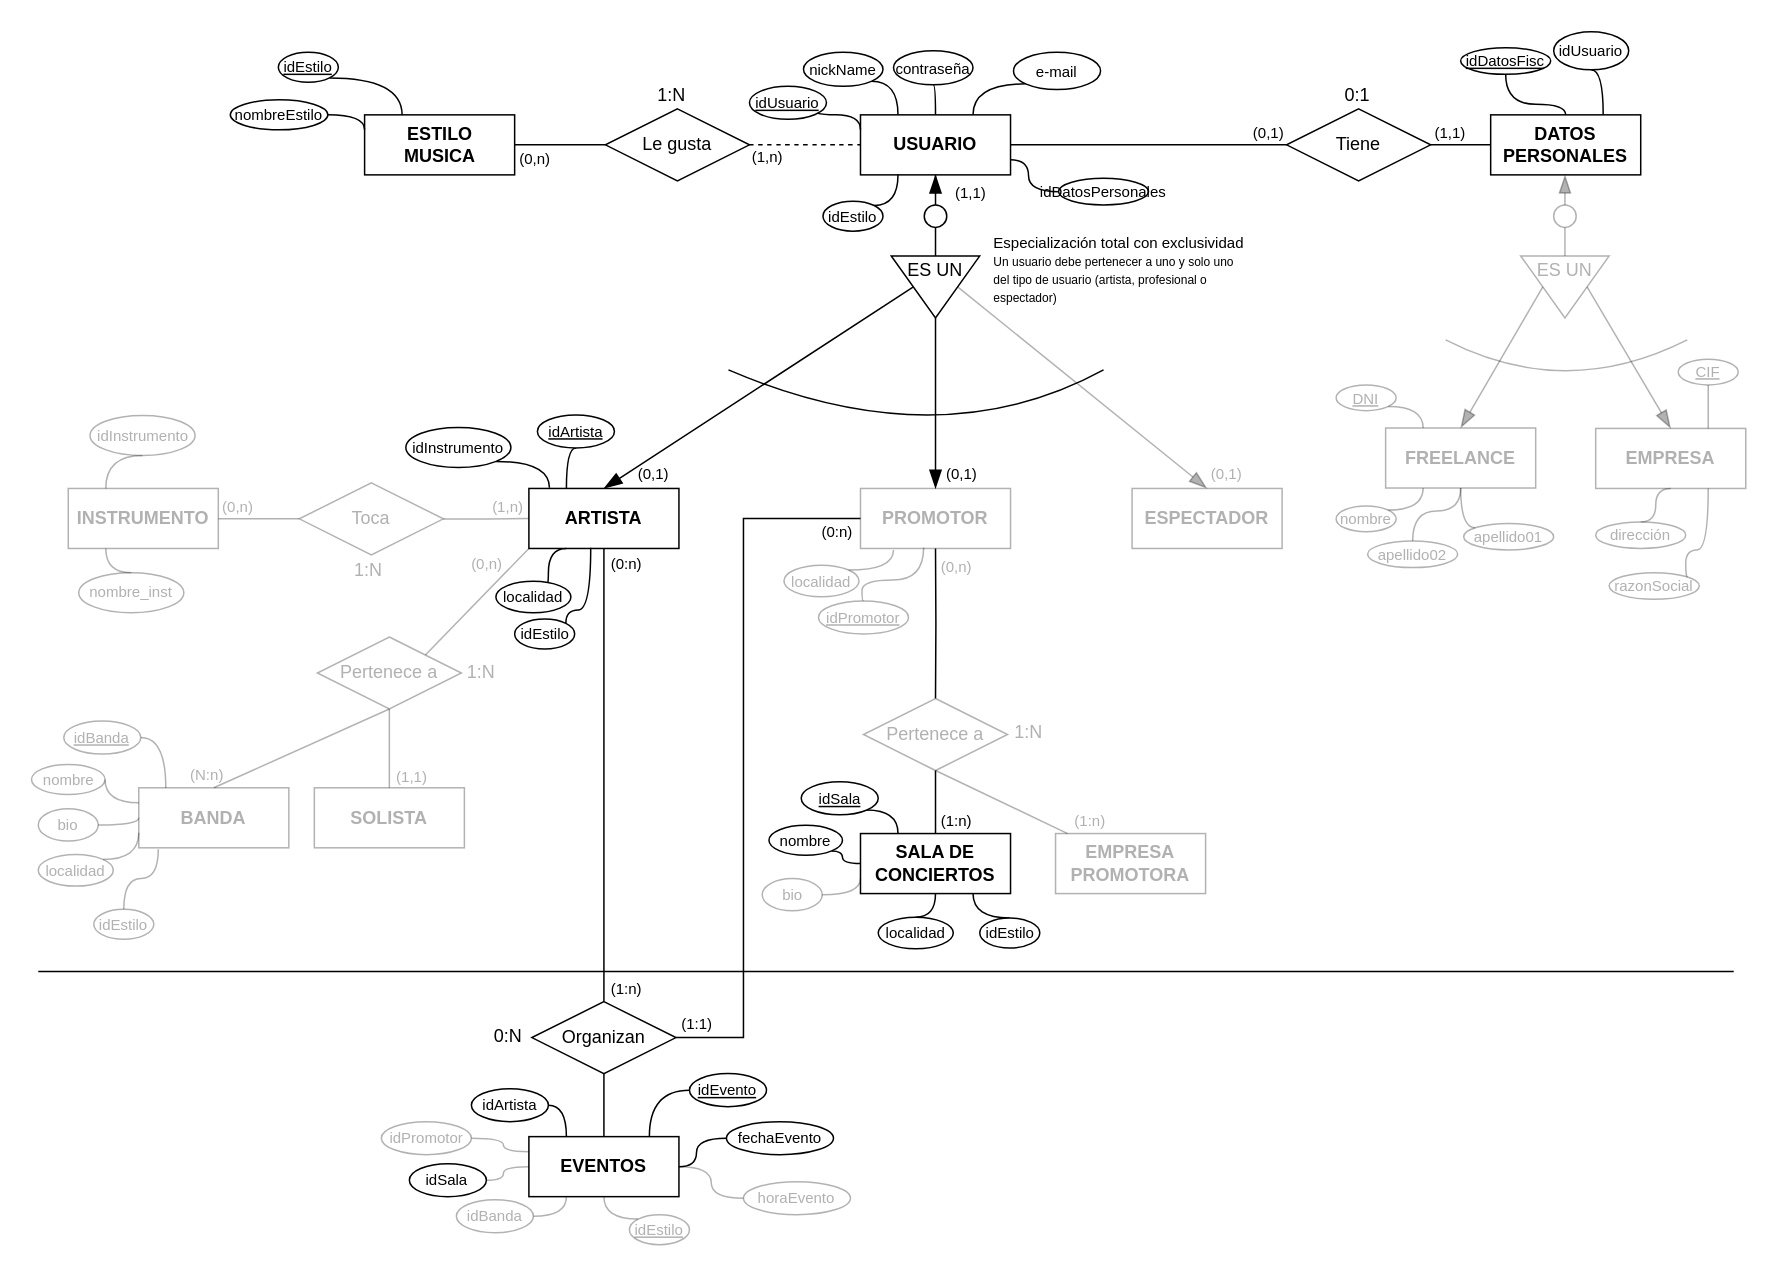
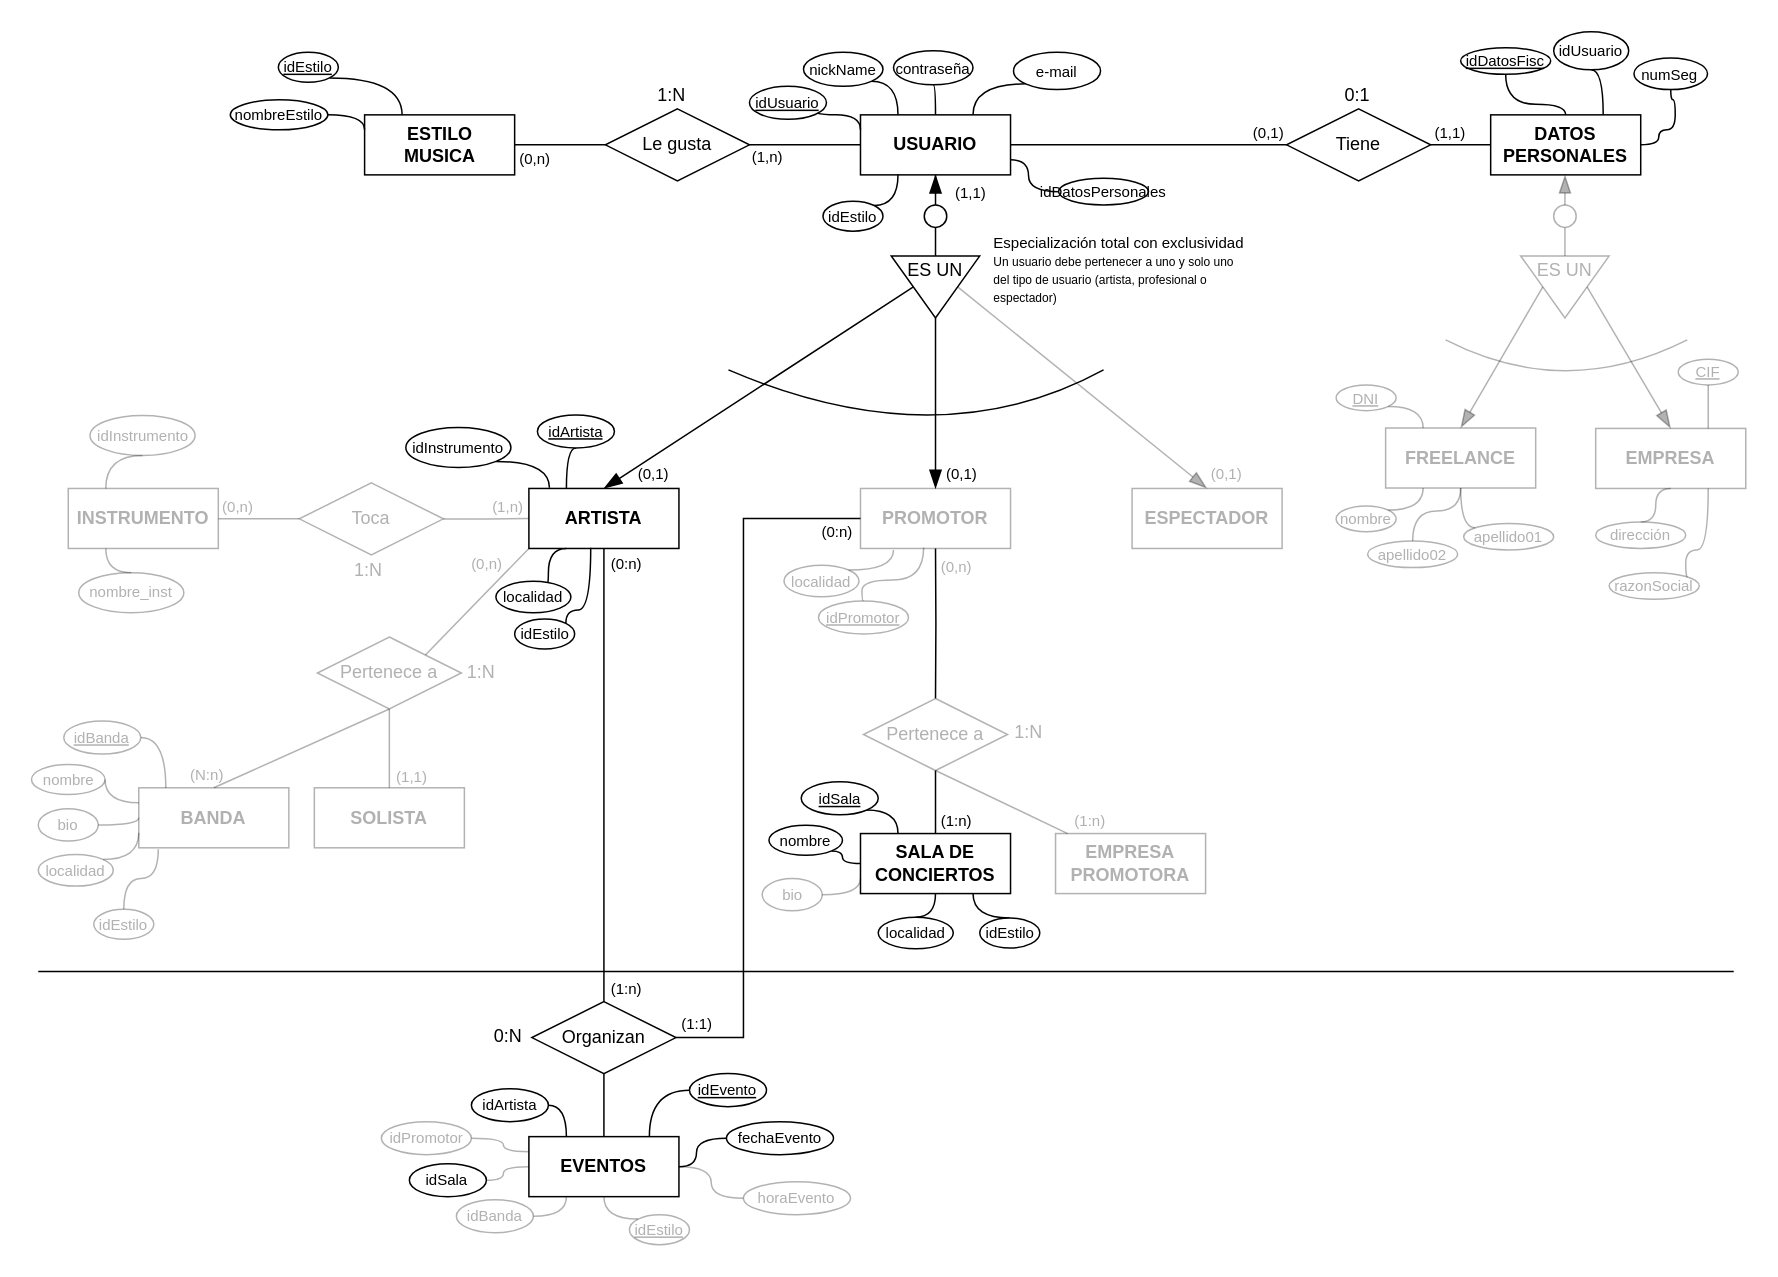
node "numSeg": added
edge "numSeg" -- "DATOS PERSONALES": added
edge "Le gusta" -- "USUARIO": style dashed -> solid
